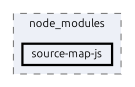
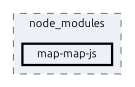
node "source-map-js": label "source-map-js" -> "map-map-js"
